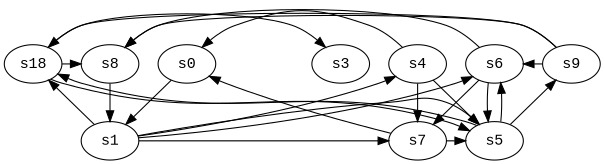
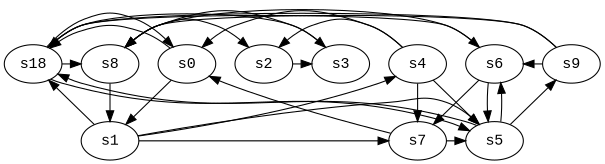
edge "s3" -> "s8": added
edge "s18" -> "s0": added
edge "s0" -> "s18": added
node "s2": added
edge "s1" -> "s6": now "s18" -> "s6"
